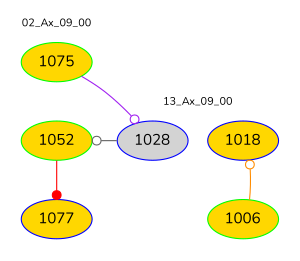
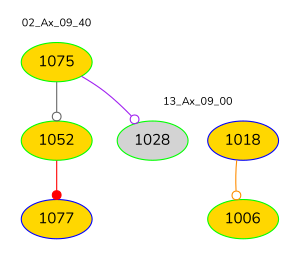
cluster "02_Ax_09_00": label "02_Ax_09_00" -> "02_Ax_09_40"
edge "1028" -> "1052": now "1075" -> "1052"
node "1028": color blue -> green
edge "1006" -> "1018": reversed
